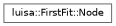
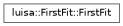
node "luisa::FirstFit::Node": label "luisa::FirstFit::Node" -> "luisa::FirstFit::FirstFit"
